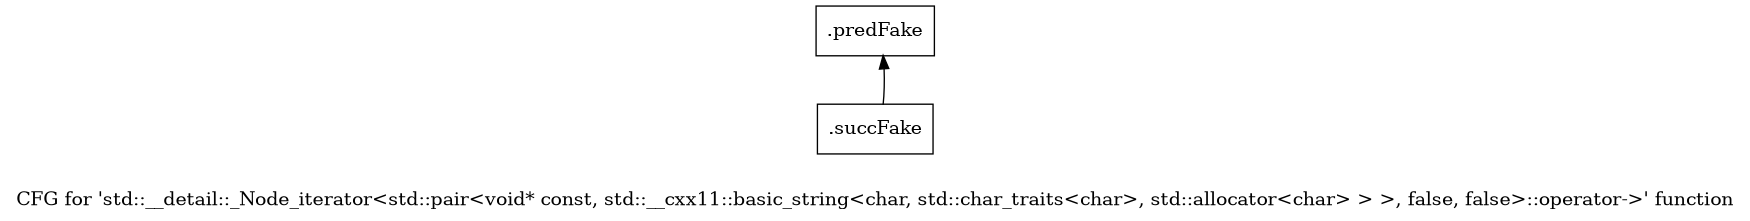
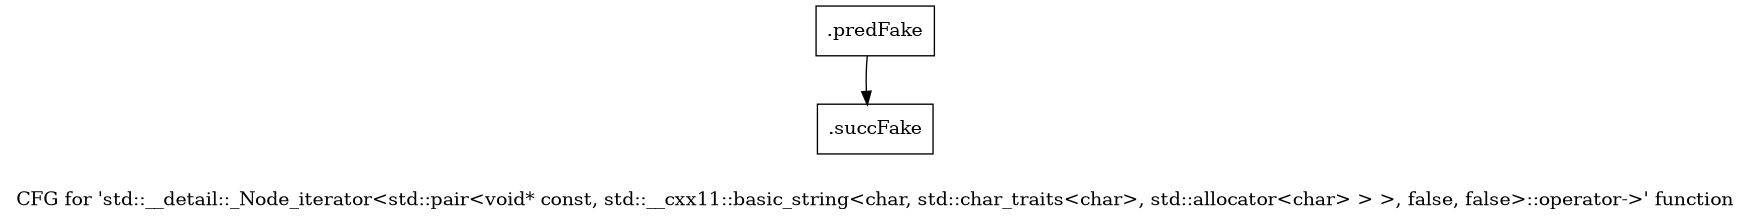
edge ".succFake" -> ".predFake": reversed
